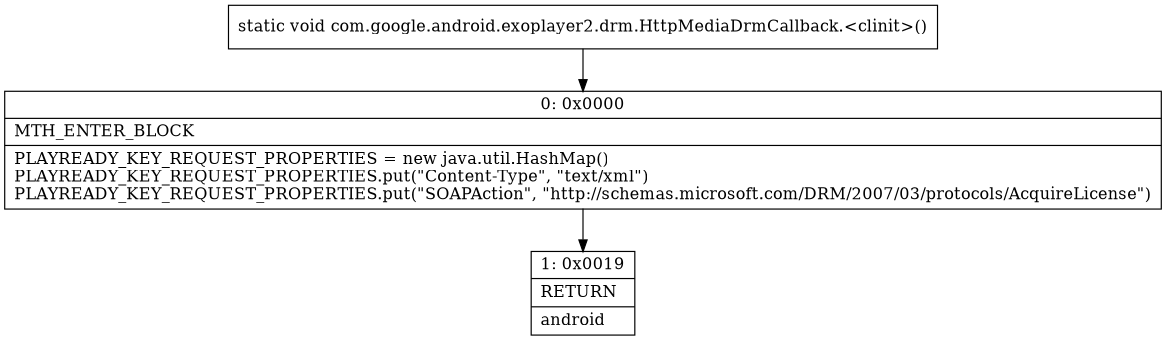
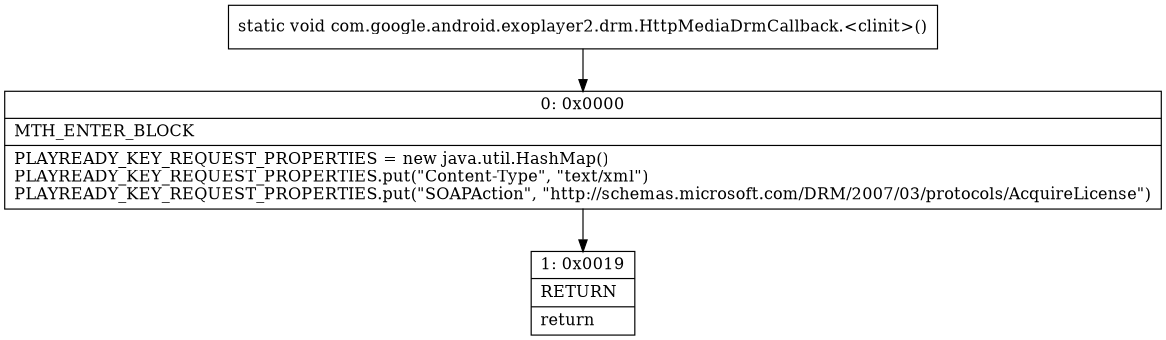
node "1: 0x0019": text "android" -> "return"
